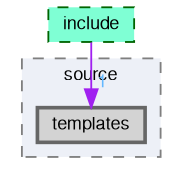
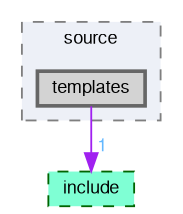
edge "include" -> "templates": reversed
